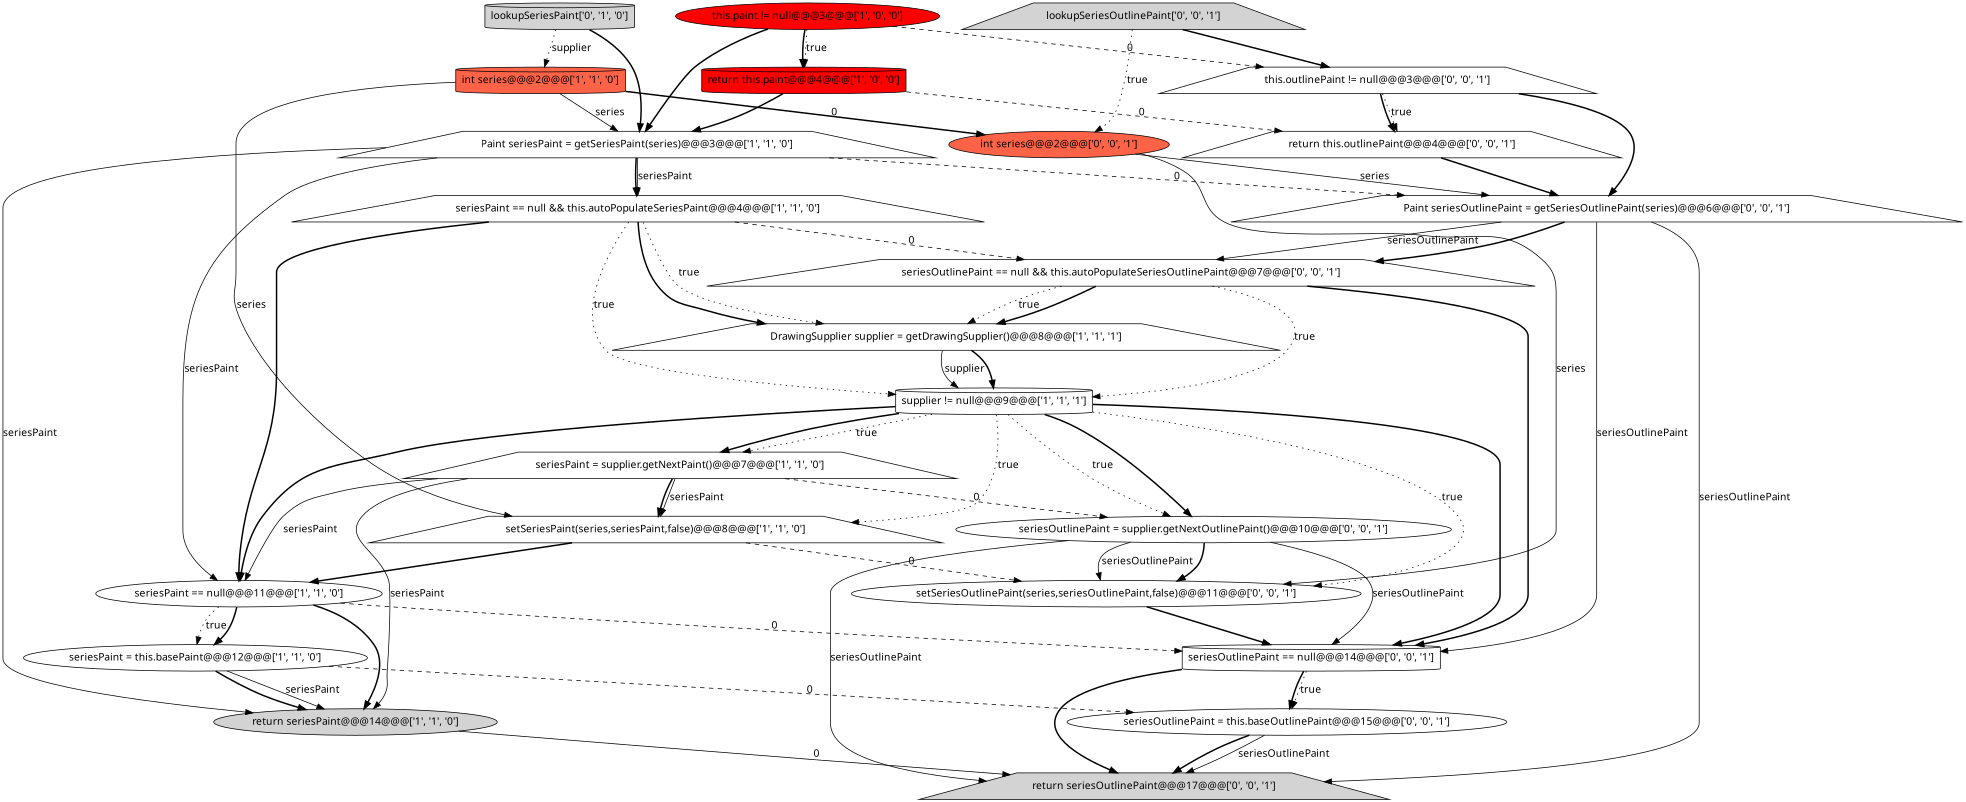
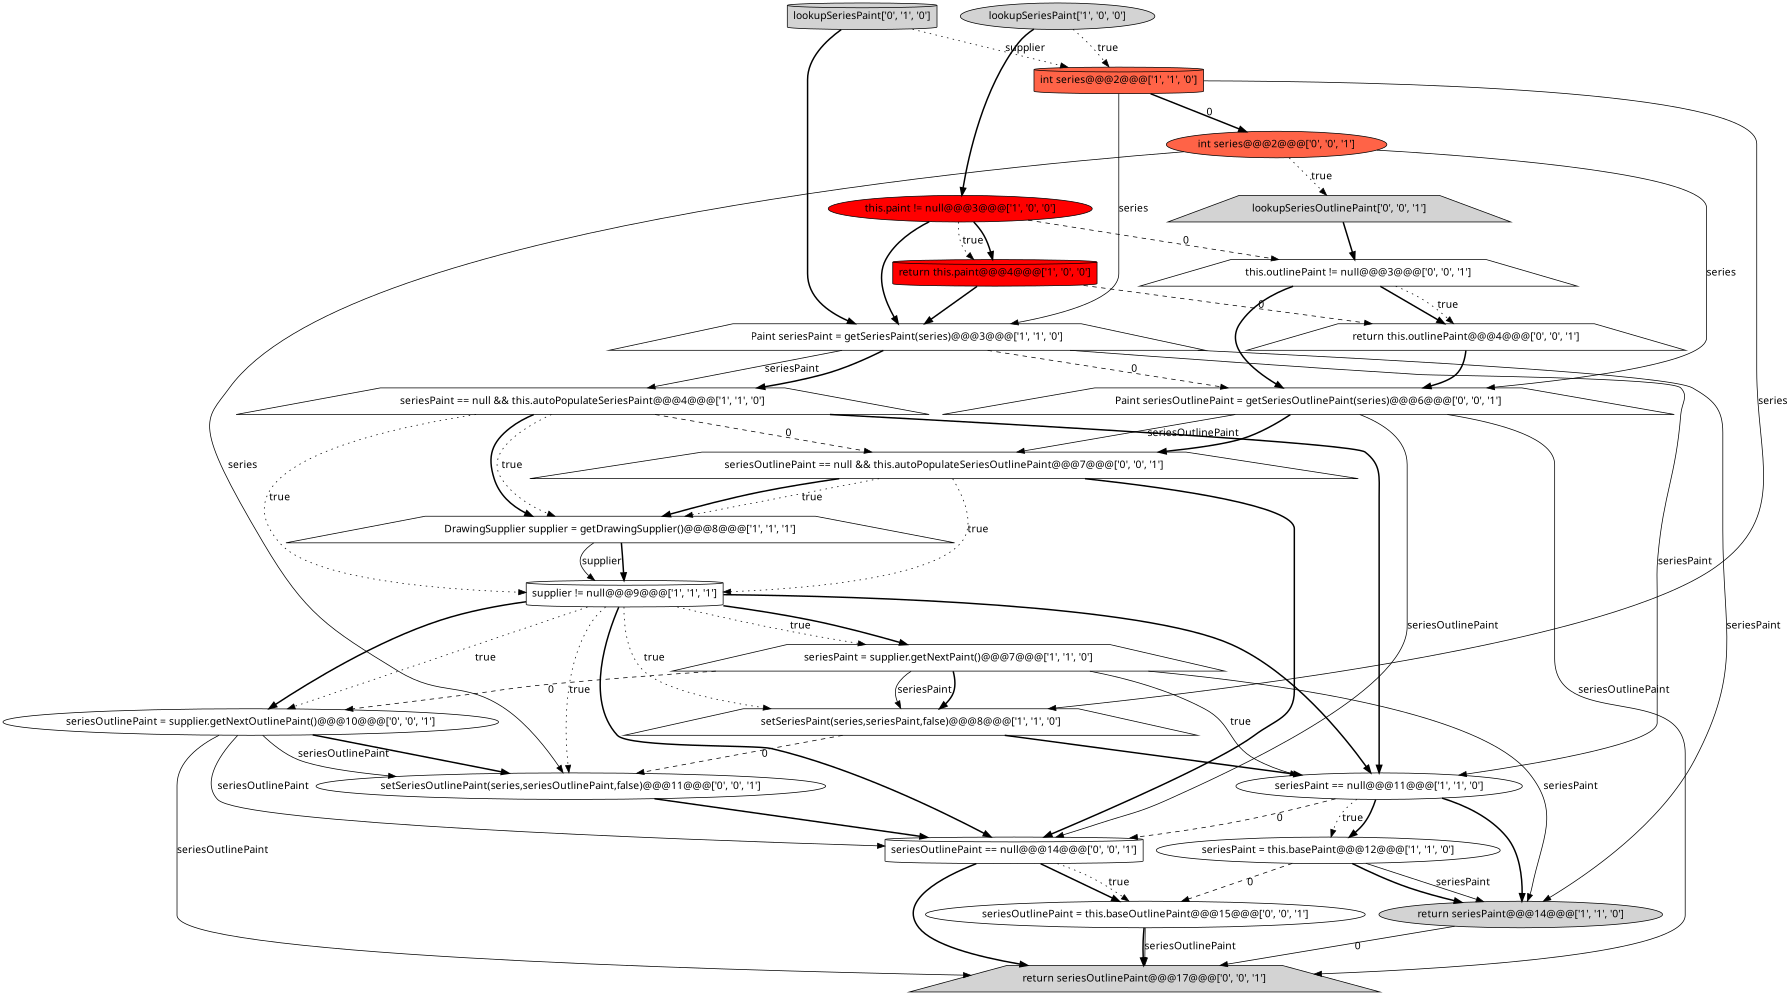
node "lookupSeriesPaint['1', '0', '0']": added
edge "lookupSeriesOutlinePaint['0', '0', '1']" -> "int series@@@2@@@['0', '0', '1']": reversed
edge "seriesPaint = supplier.getNextPaint()@@@7@@@['1', '1', '0']" -> "seriesPaint == null@@@11@@@['1', '1', '0']": label "seriesPaint" -> "true"
